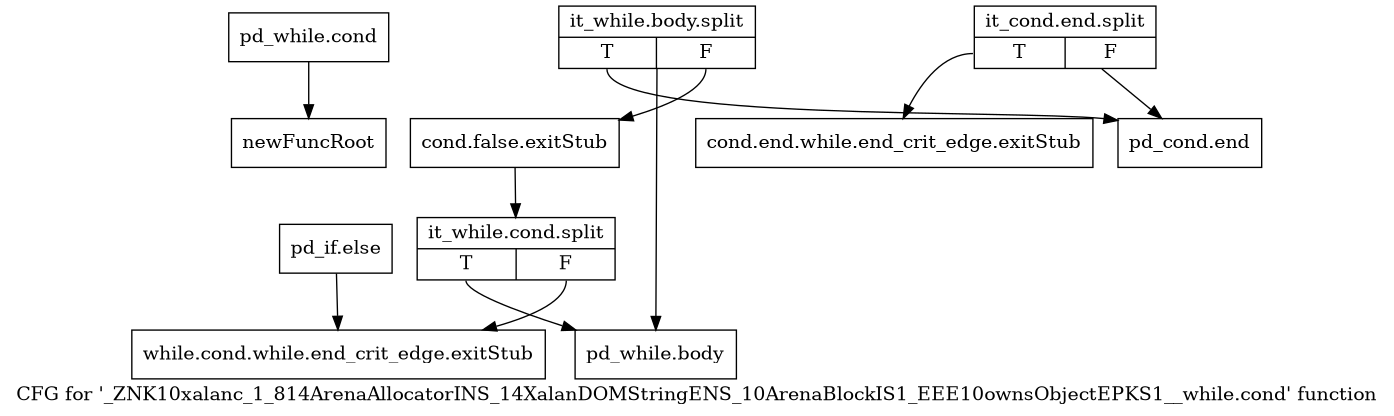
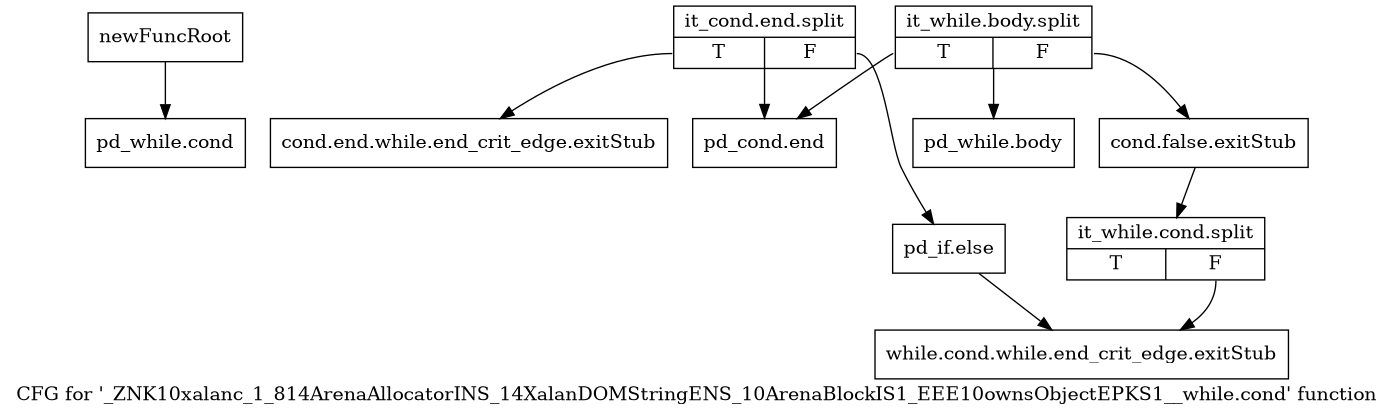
edge "pd_while.cond" -> "newFuncRoot": reversed
edge "it_cond.end.split" -> "pd_if.else": added
edge "it_while.cond.split" -> "pd_while.body": removed
